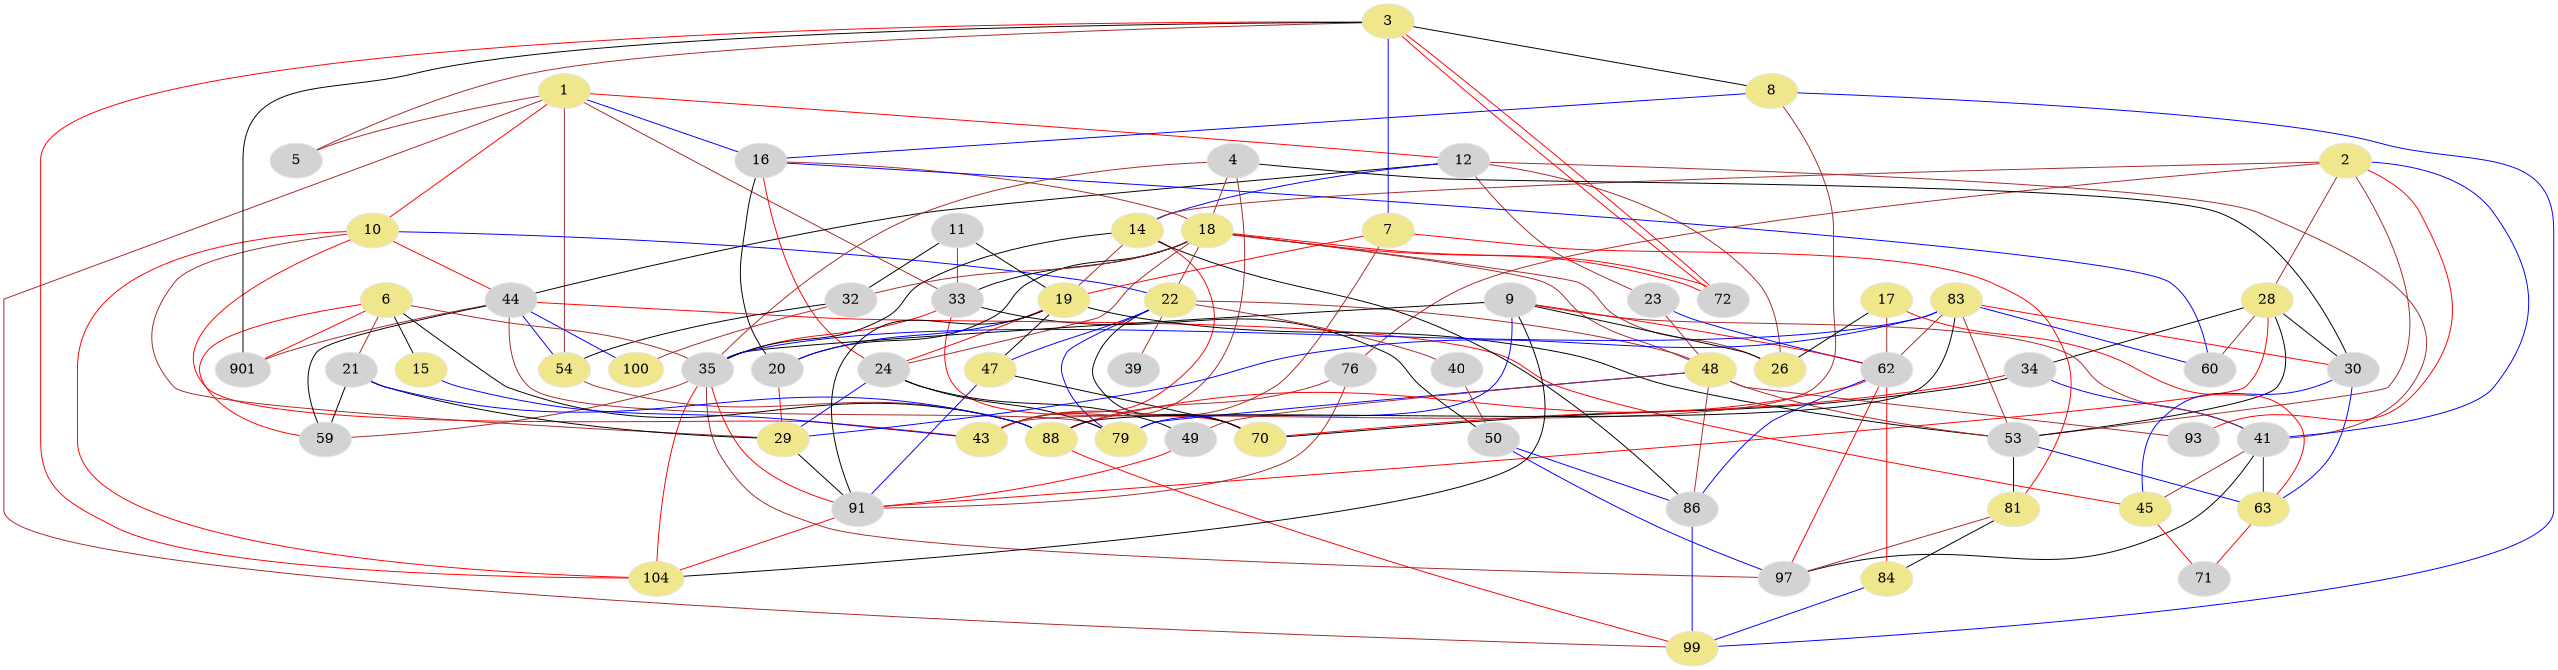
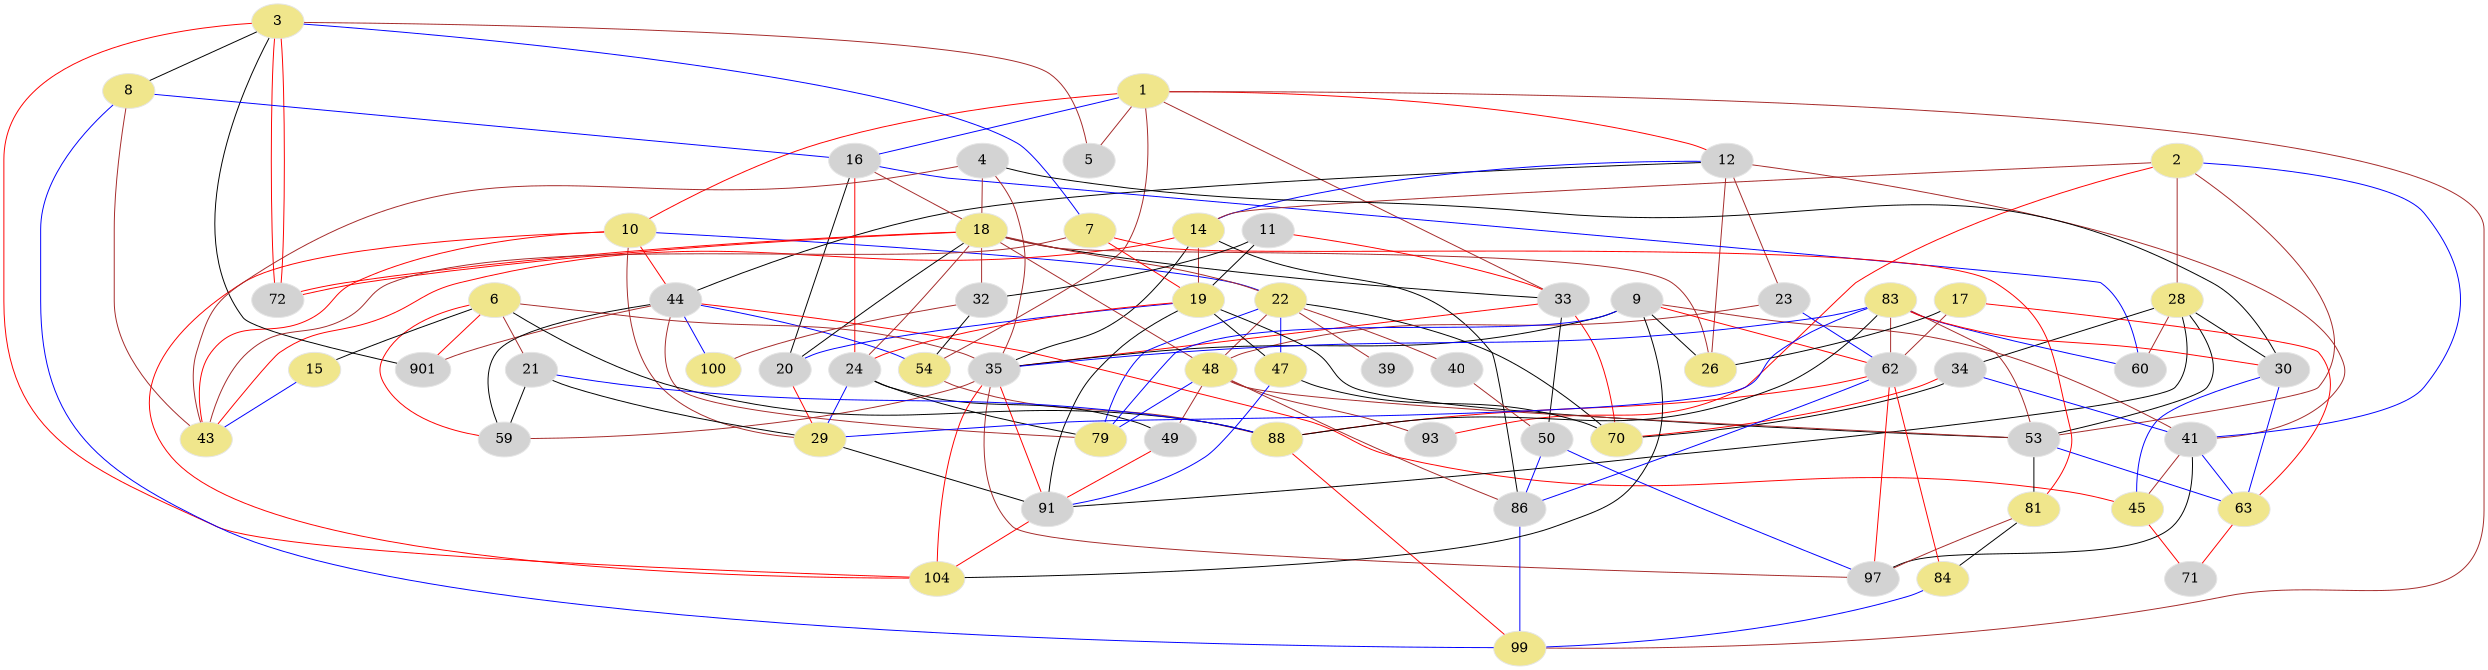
node "76": removed
edge "28" -- "91": color red -> black
